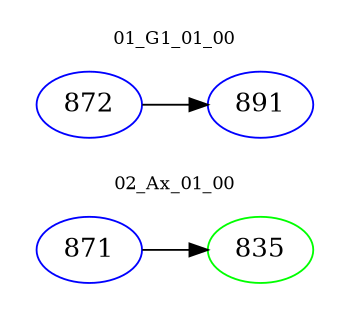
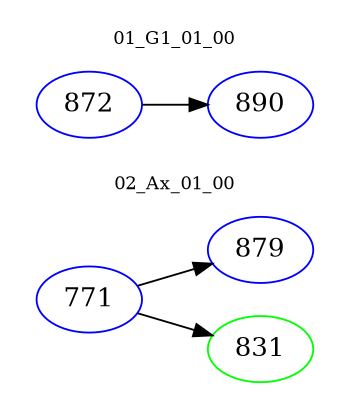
node "891": label "891" -> "890"
node "871": label "871" -> "771"
node "835": label "835" -> "831"
node "879": added
